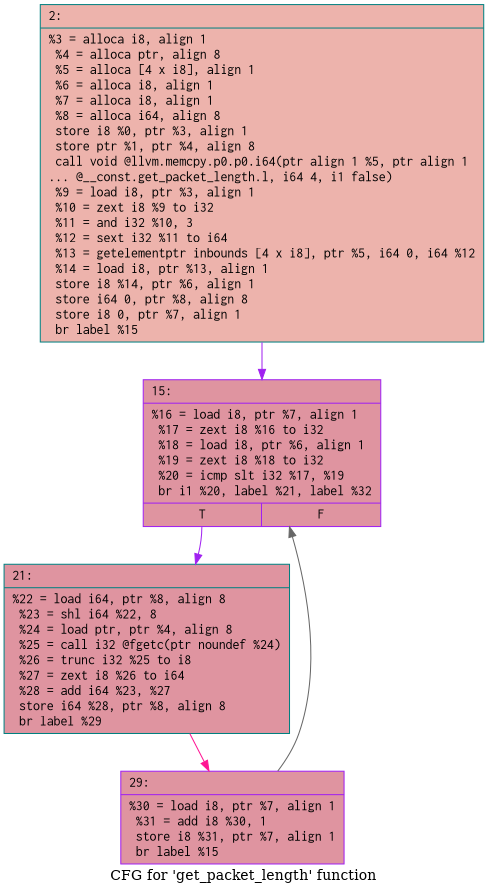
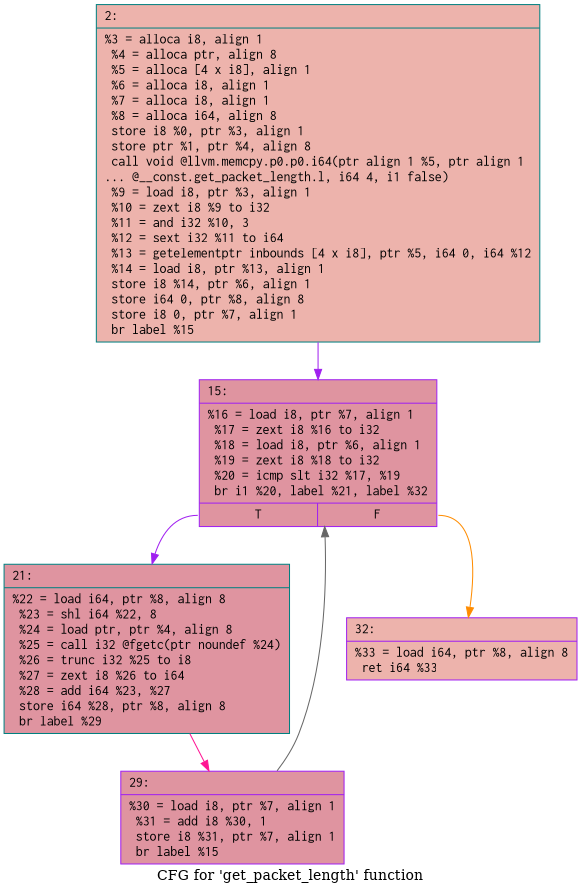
node "32:": added
